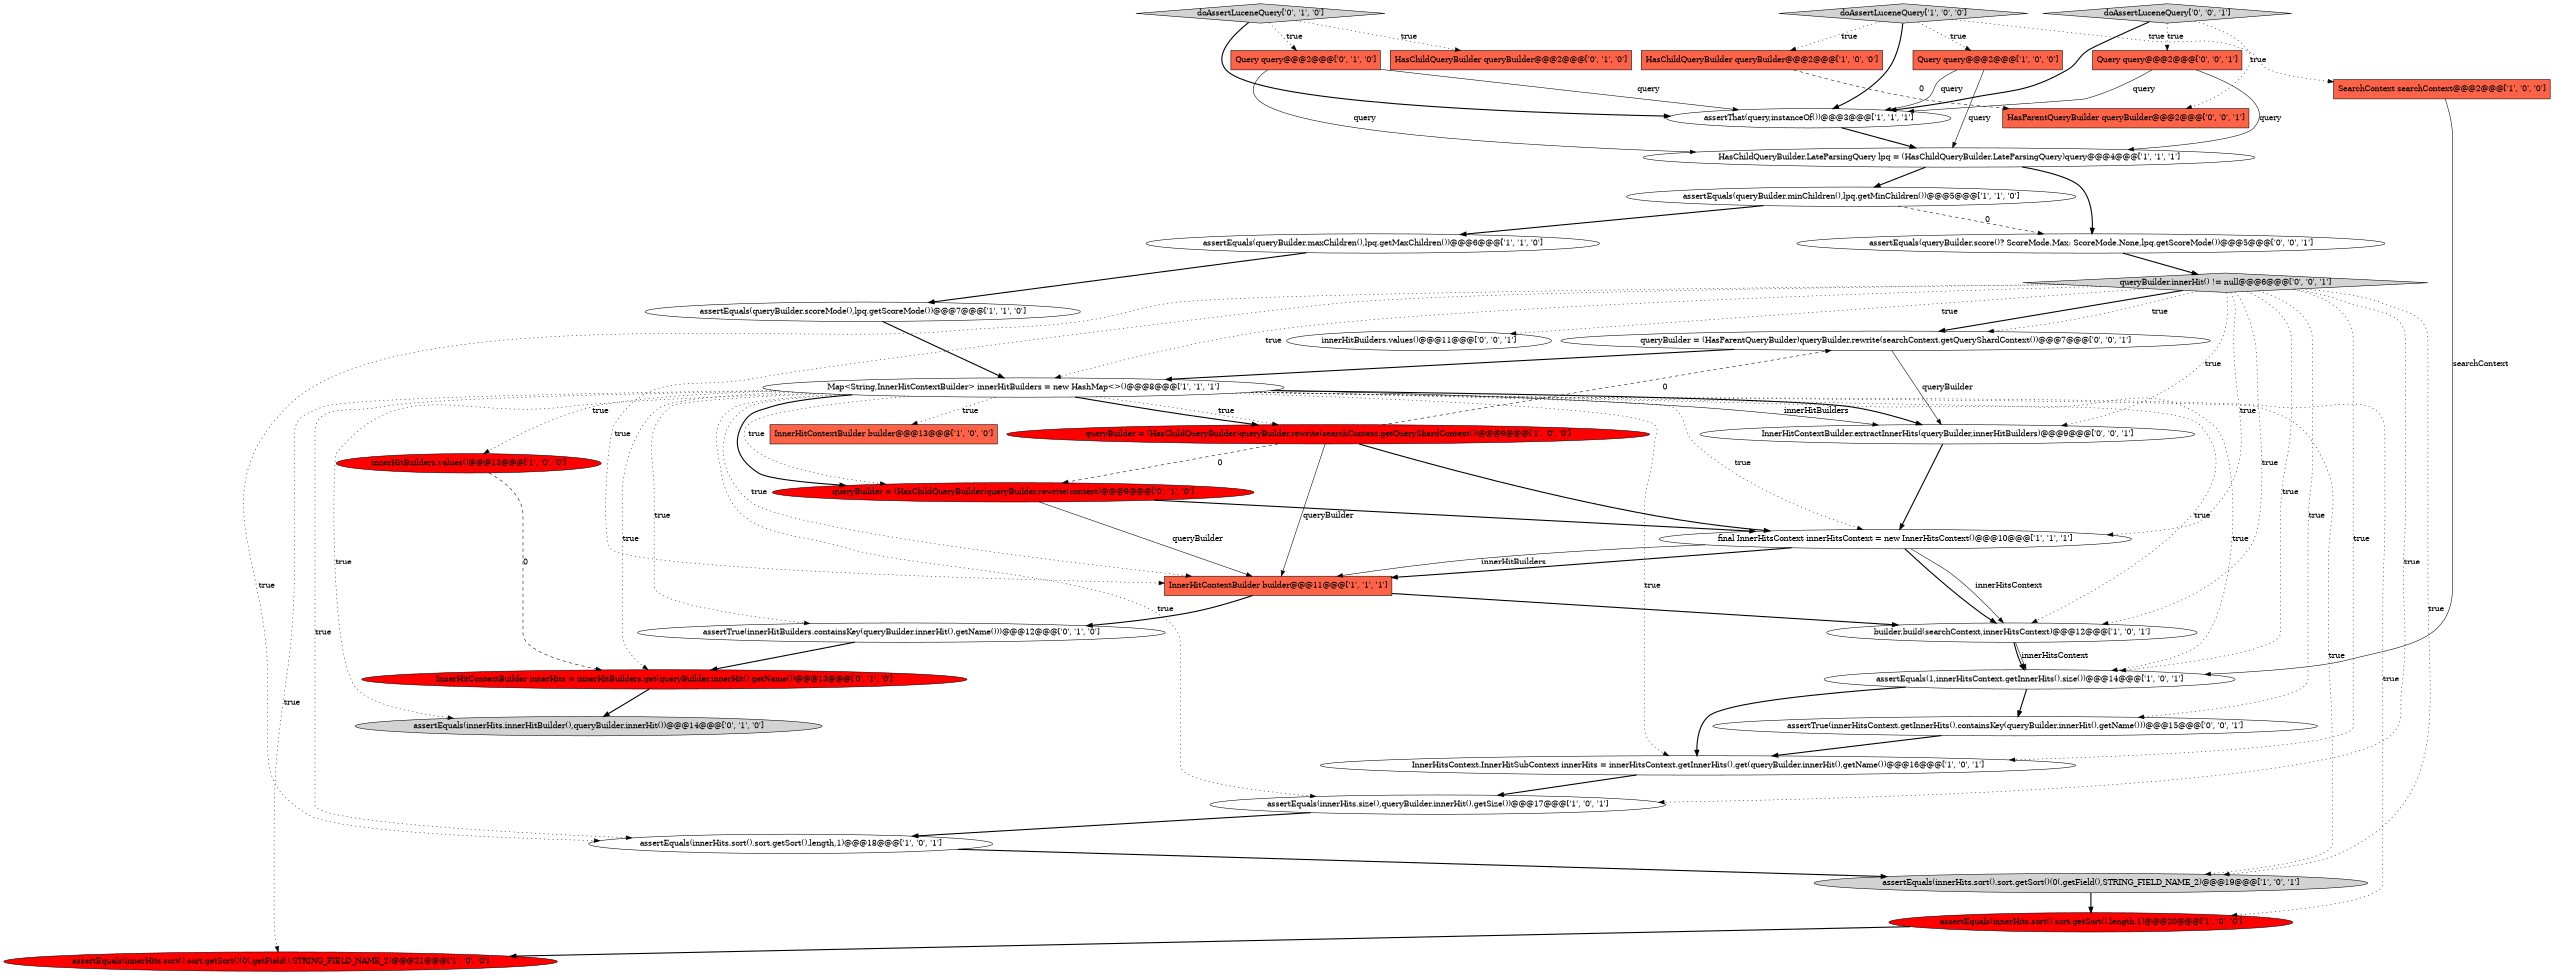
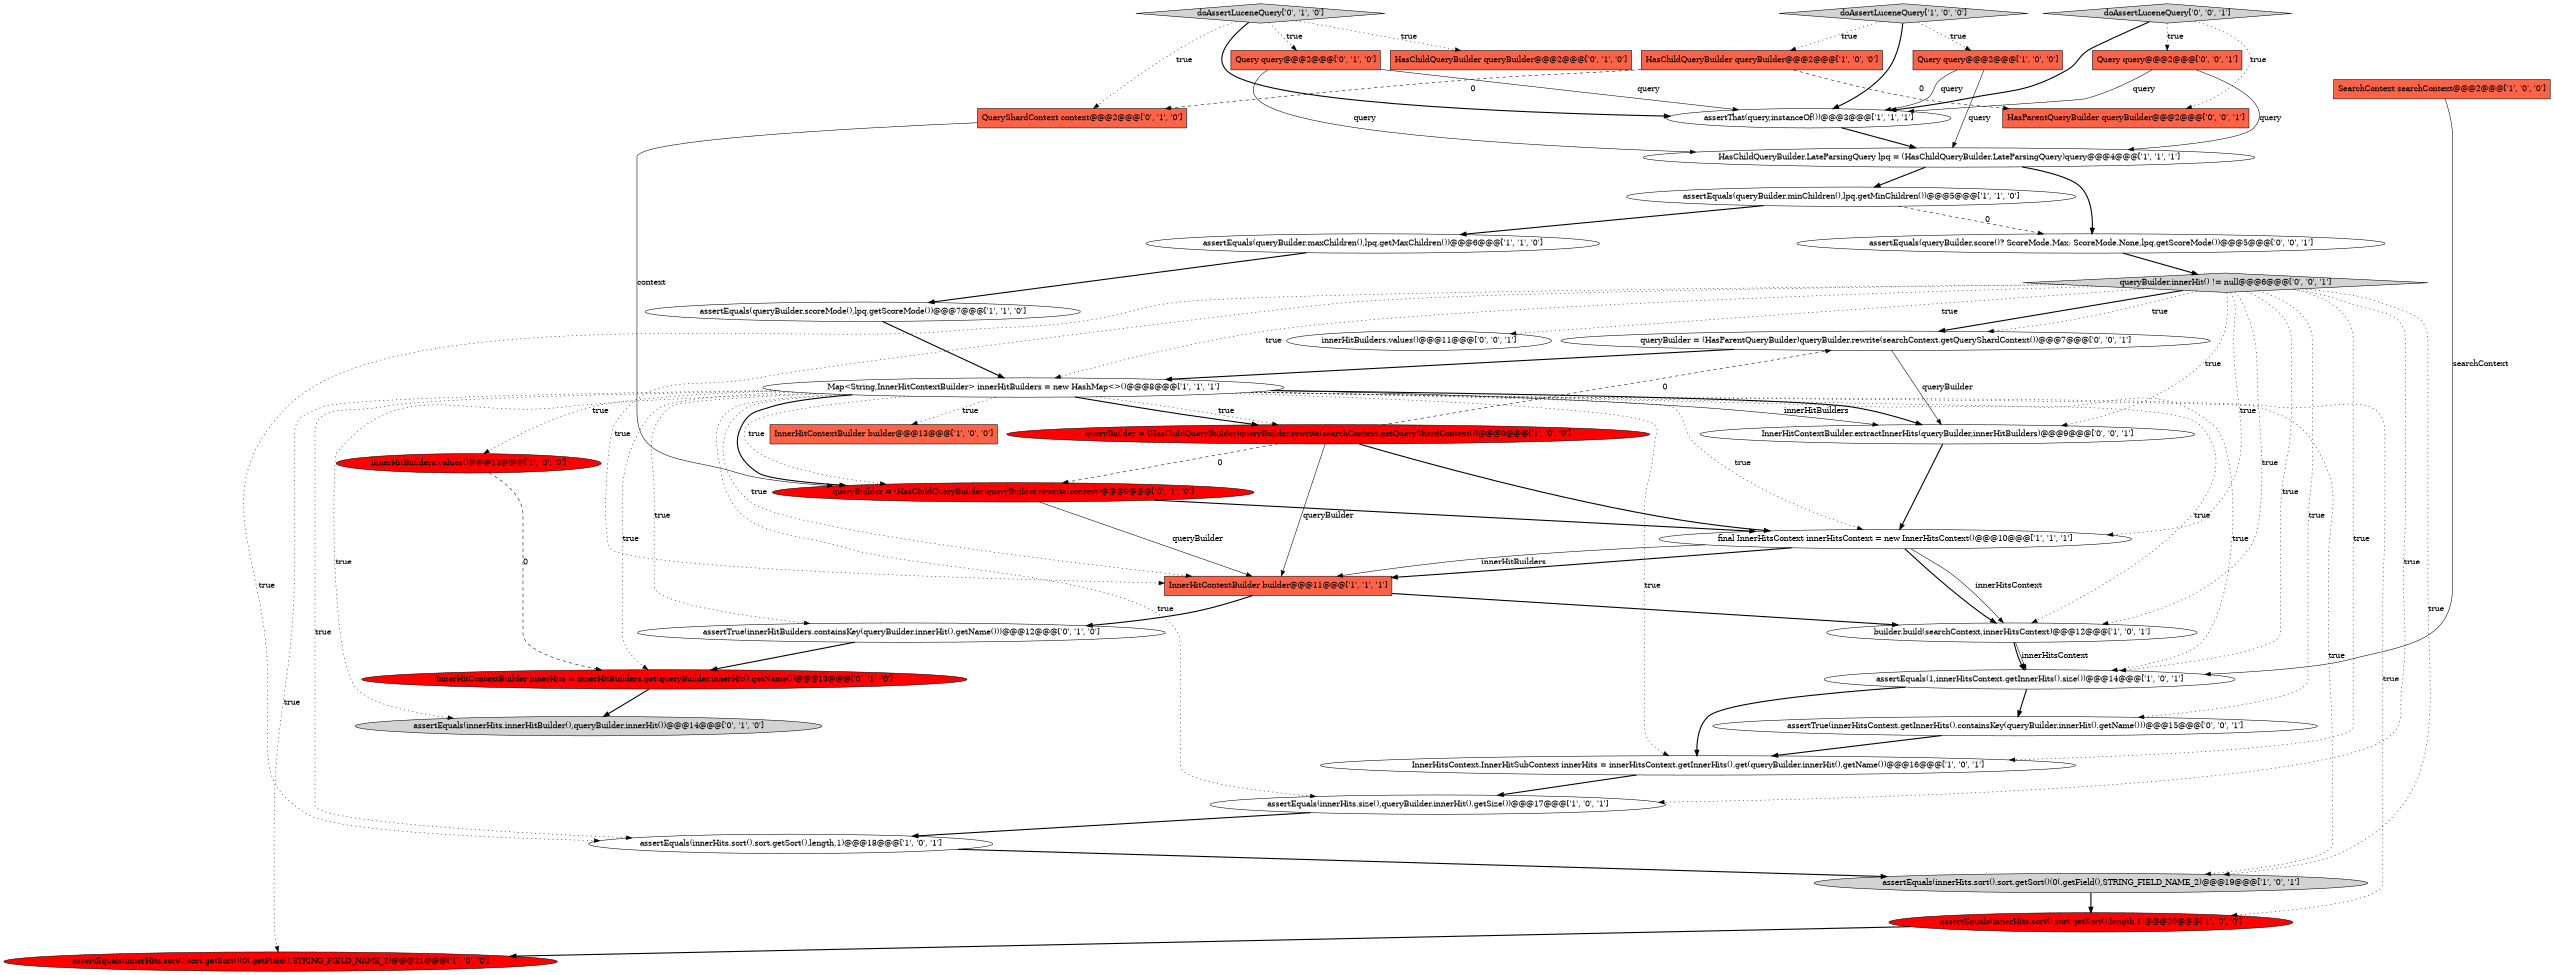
edge "doAssertLuceneQuery['1', '0', '0']" -> "SearchContext searchContext@@@2@@@['1', '0', '0']": removed, label "true"
node "QueryShardContext context@@@2@@@['0', '1', '0']": added
